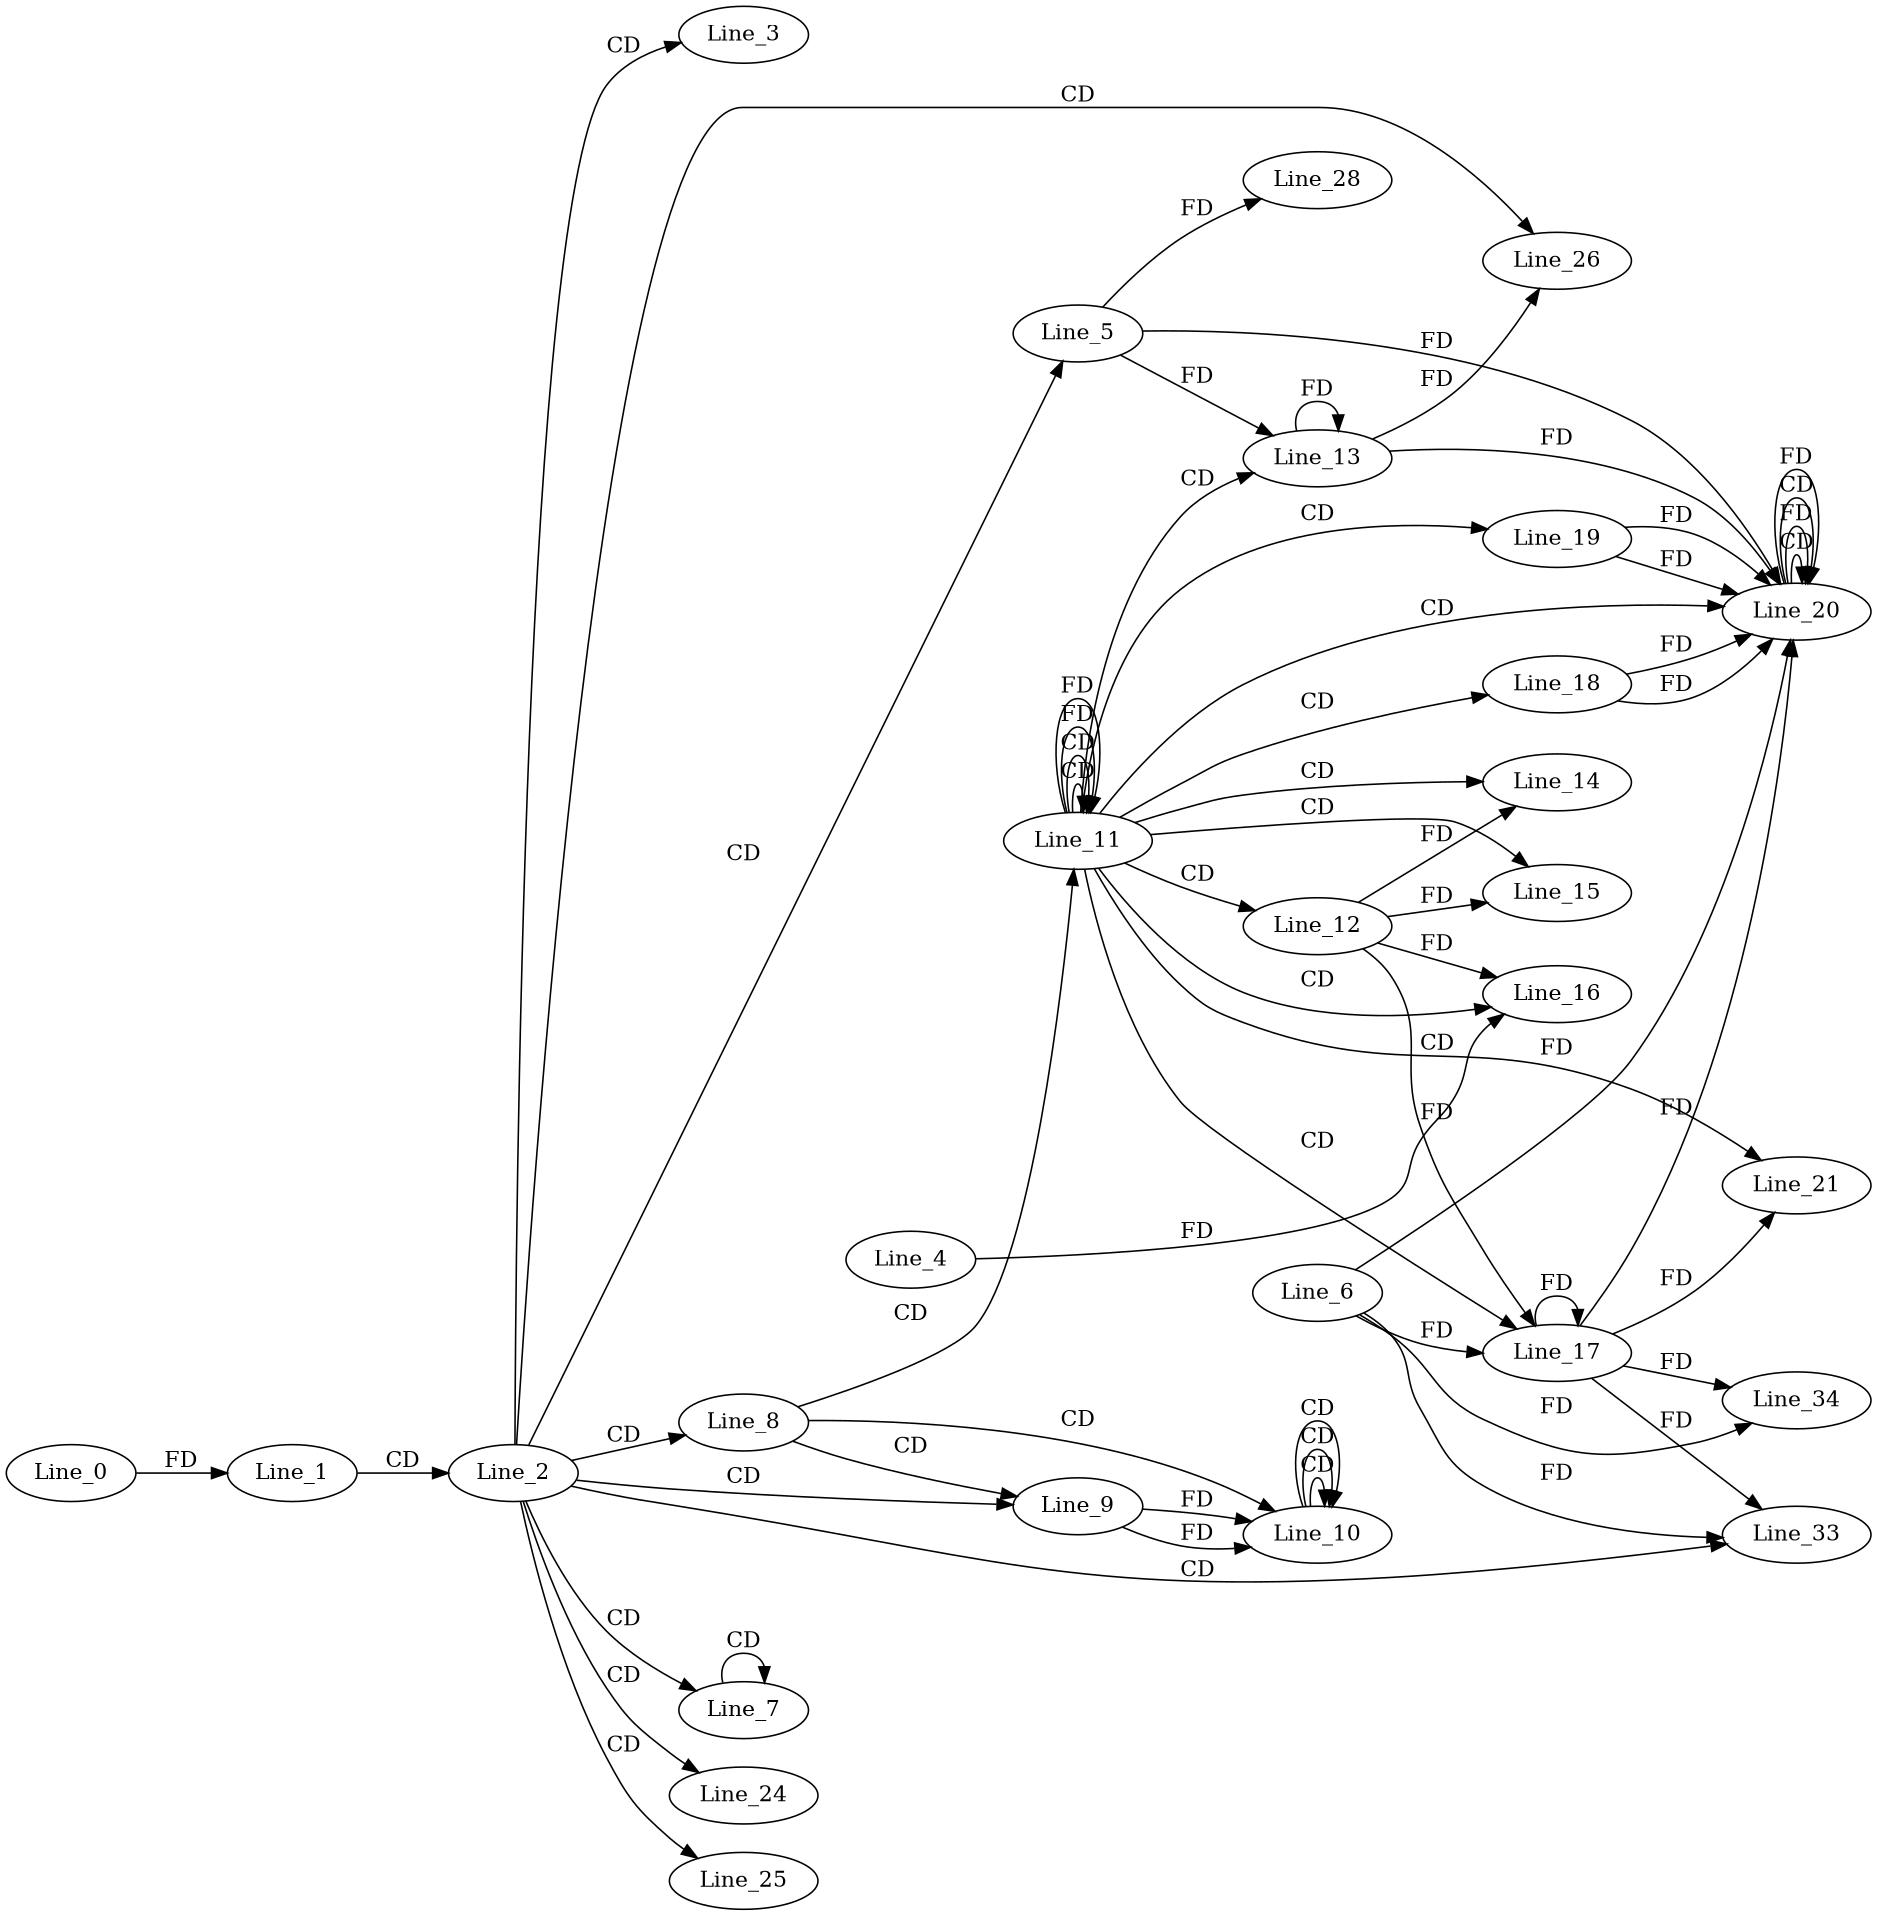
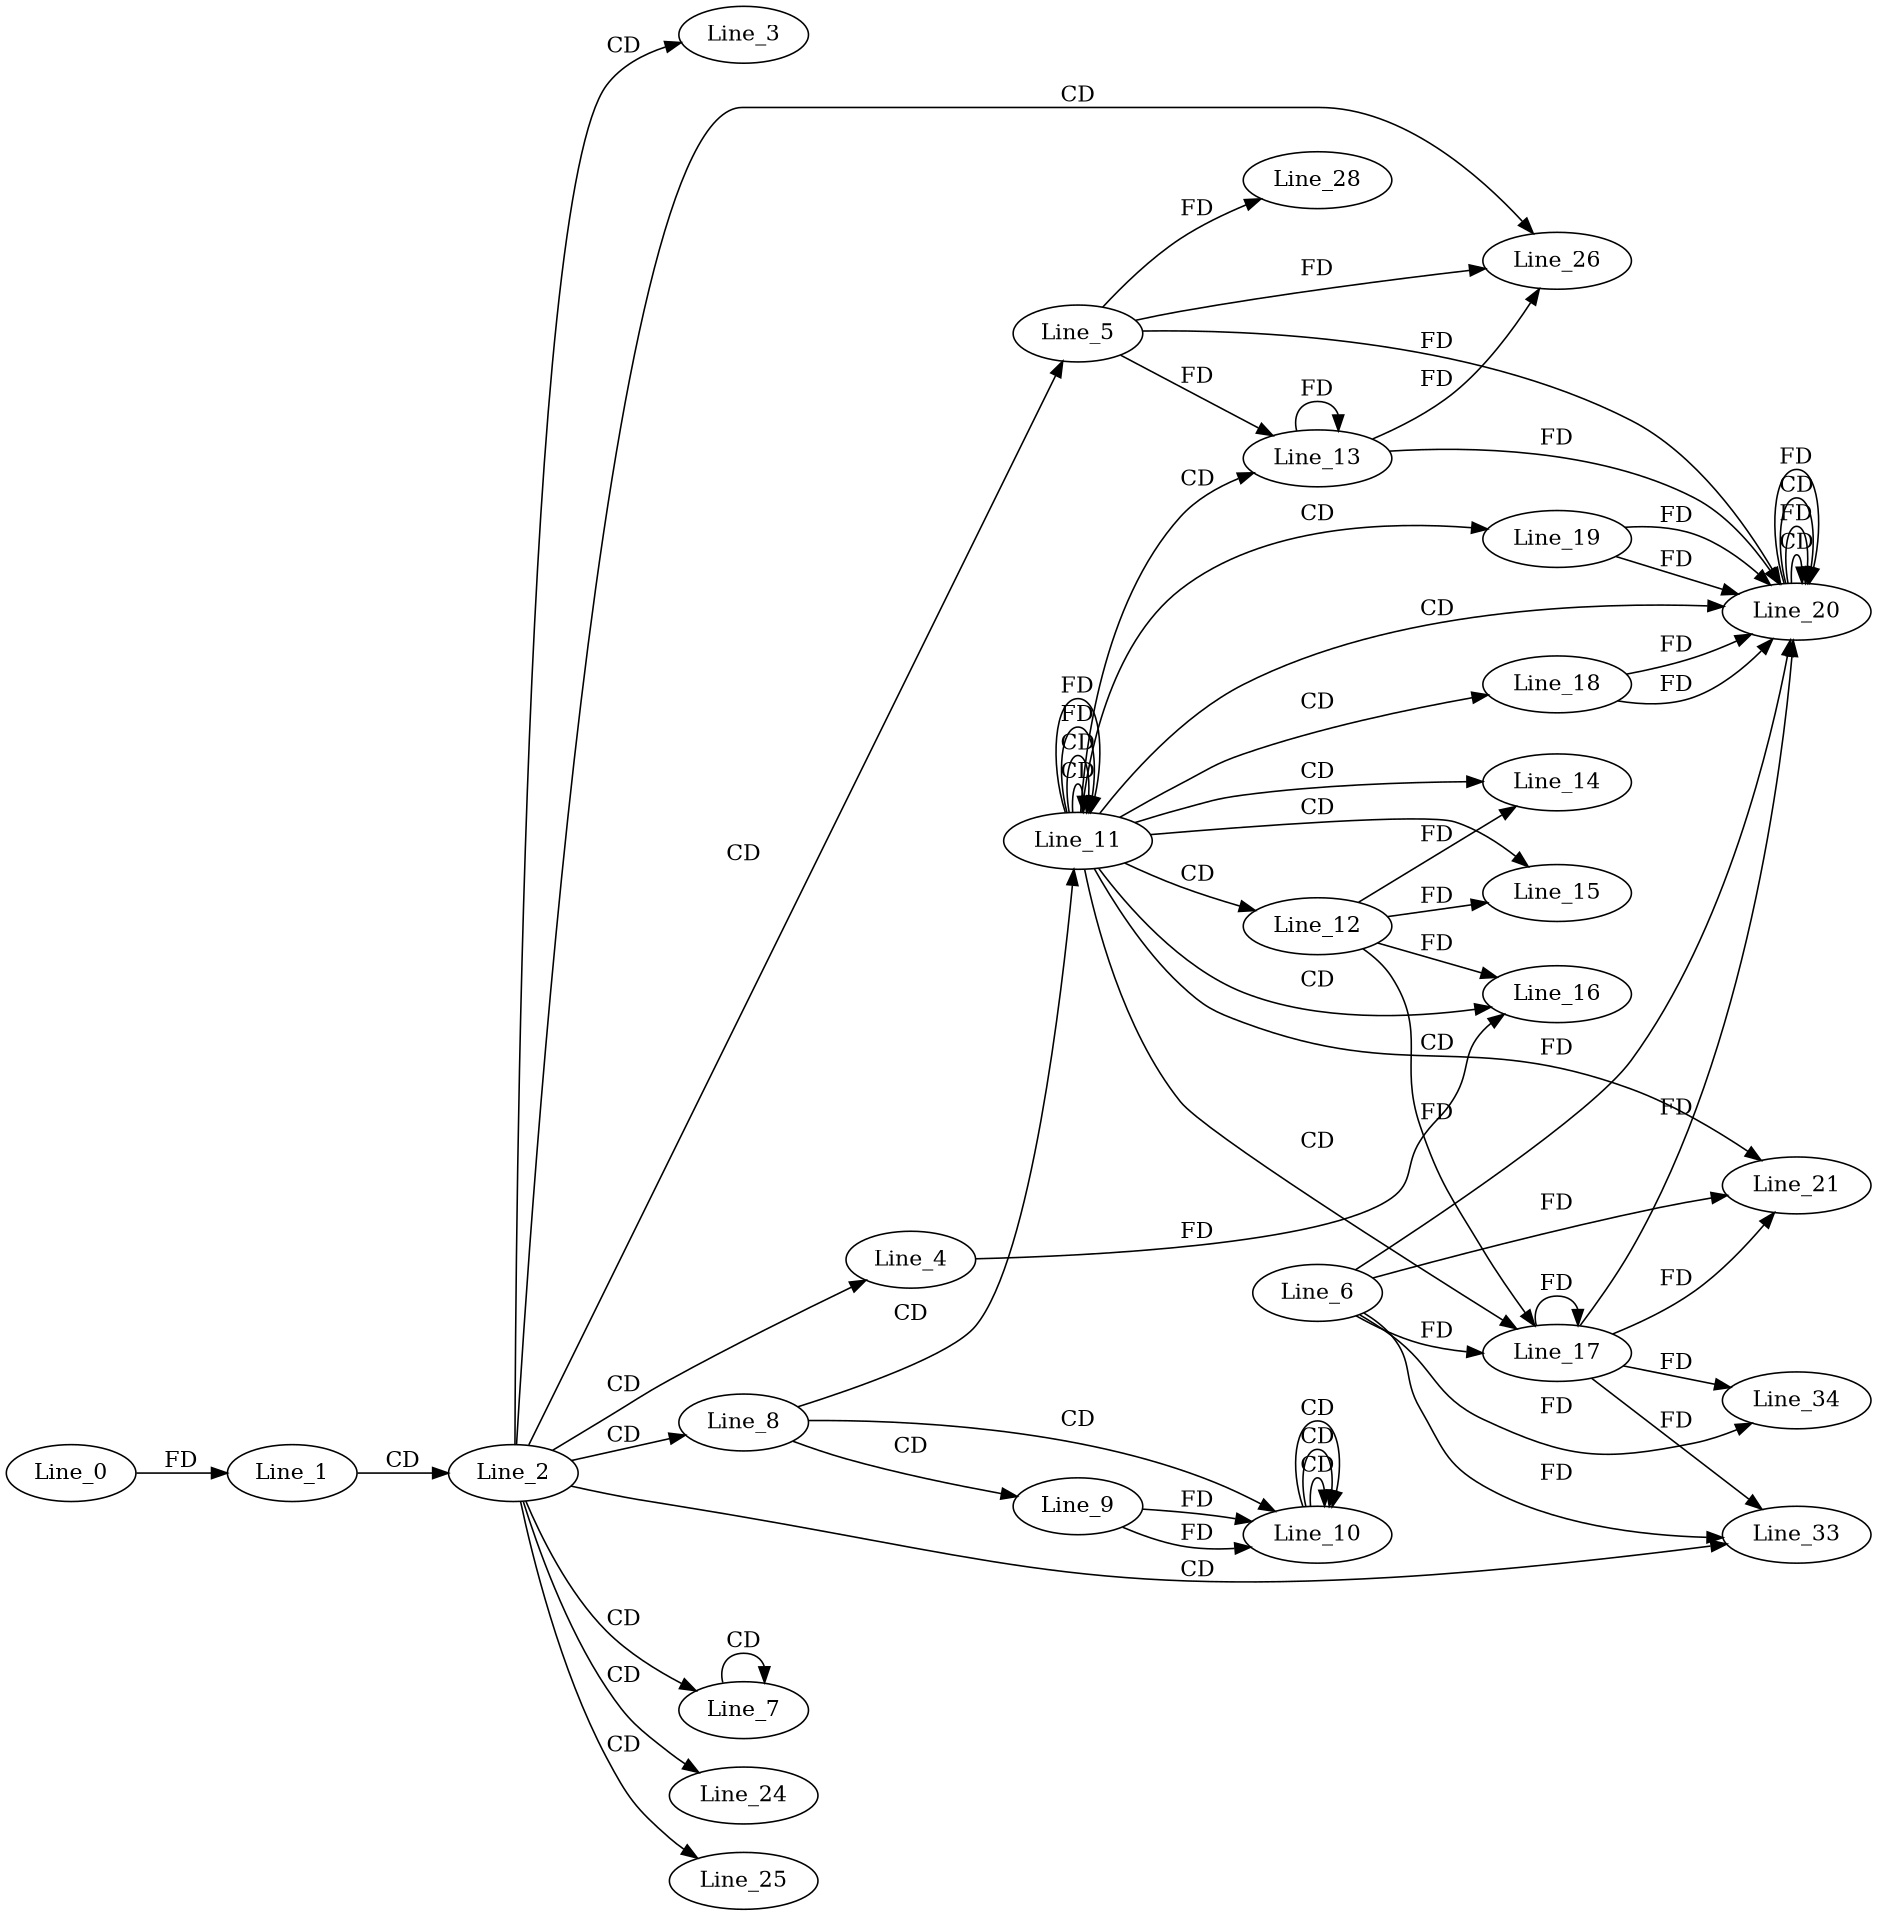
edge "Line_5" -> "Line_26": added, label "FD"
edge "Line_6" -> "Line_21": added, label "FD"
edge "Line_2" -> "Line_9": now "Line_2" -> "Line_4"
